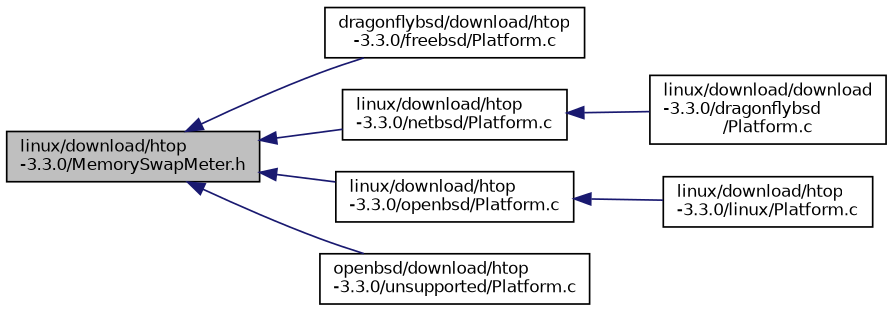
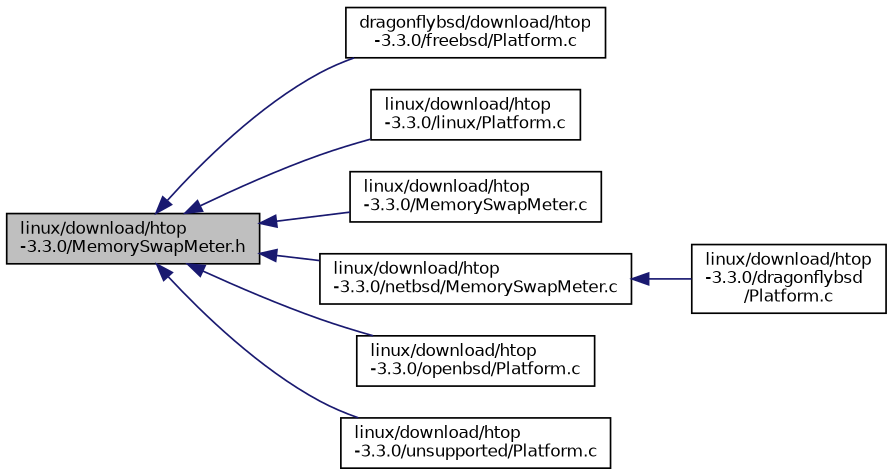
node "linux/download/download -3.3.0/dragonflybsd /Platform.c": label "linux/download/download -3.3.0/dragonflybsd /Platform.c" -> "linux/download/htop -3.3.0/dragonflybsd /Platform.c"
node "linux/download/htop -3.3.0/netbsd/Platform.c": label "linux/download/htop -3.3.0/netbsd/Platform.c" -> "linux/download/htop -3.3.0/netbsd/MemorySwapMeter.c"
node "linux/download/htop -3.3.0/MemorySwapMeter.c": added
edge "linux/download/htop -3.3.0/linux/Platform.c" -> "linux/download/htop -3.3.0/openbsd/Platform.c": now "linux/download/htop -3.3.0/linux/Platform.c" -> "linux/download/htop -3.3.0/MemorySwapMeter.h"
node "openbsd/download/htop -3.3.0/unsupported/Platform.c": label "openbsd/download/htop -3.3.0/unsupported/Platform.c" -> "linux/download/htop -3.3.0/unsupported/Platform.c"
